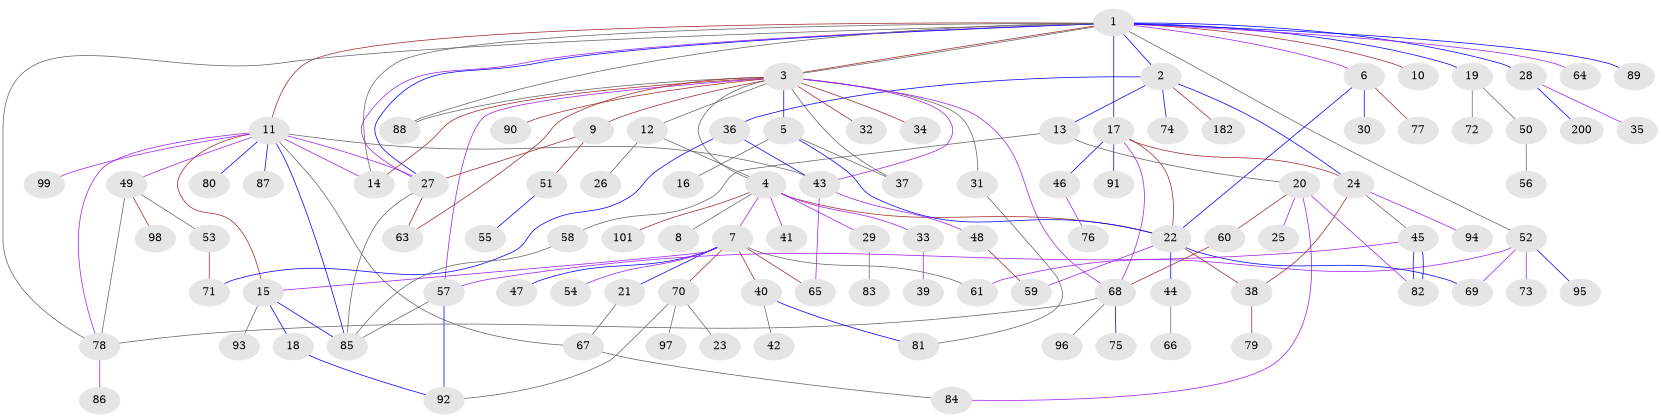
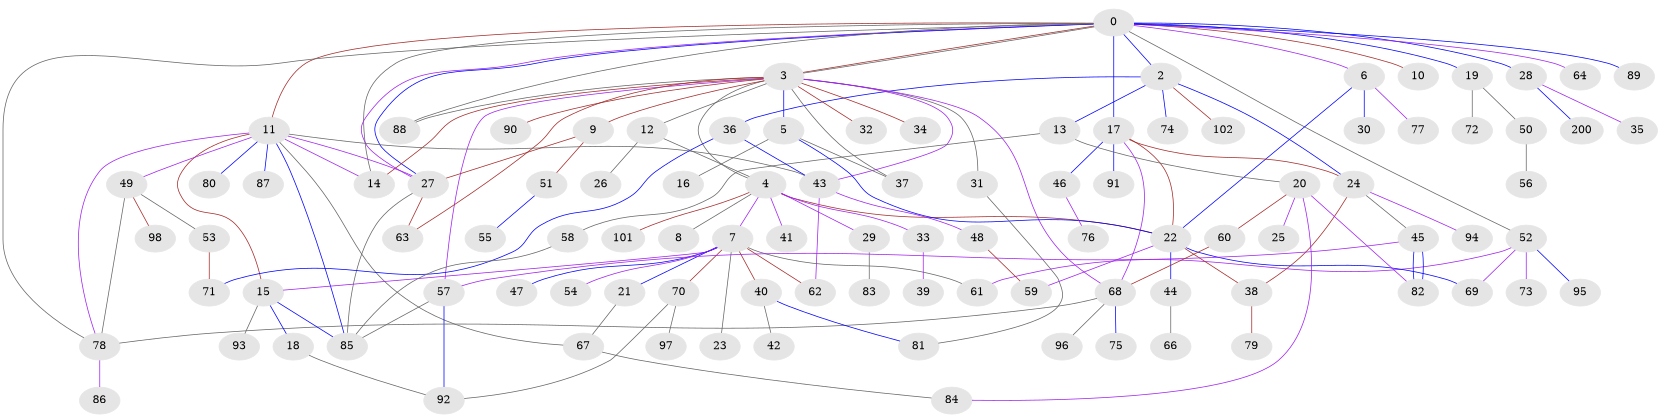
node "1": label "1" -> "0"
edge "6" -- "77": color brown -> purple
node "182": label "182" -> "102"
node "99": removed
node "65": label "65" -> "62"
edge "70" -- "23": now "7" -- "23"
edge "18" -- "92": color blue -> gray40
